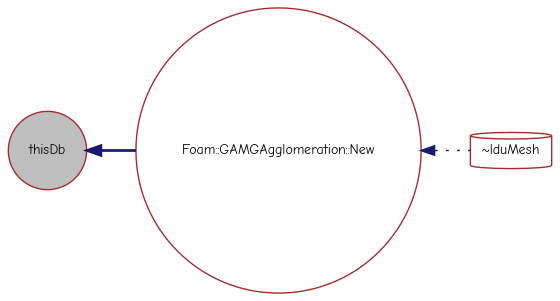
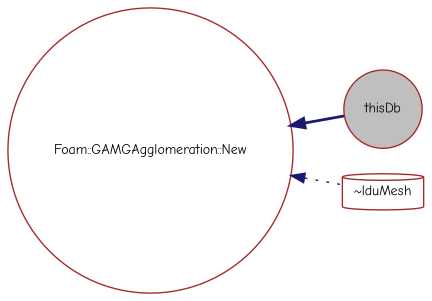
edge "Foam::GAMGAgglomeration::New" -> "thisDb": reversed
